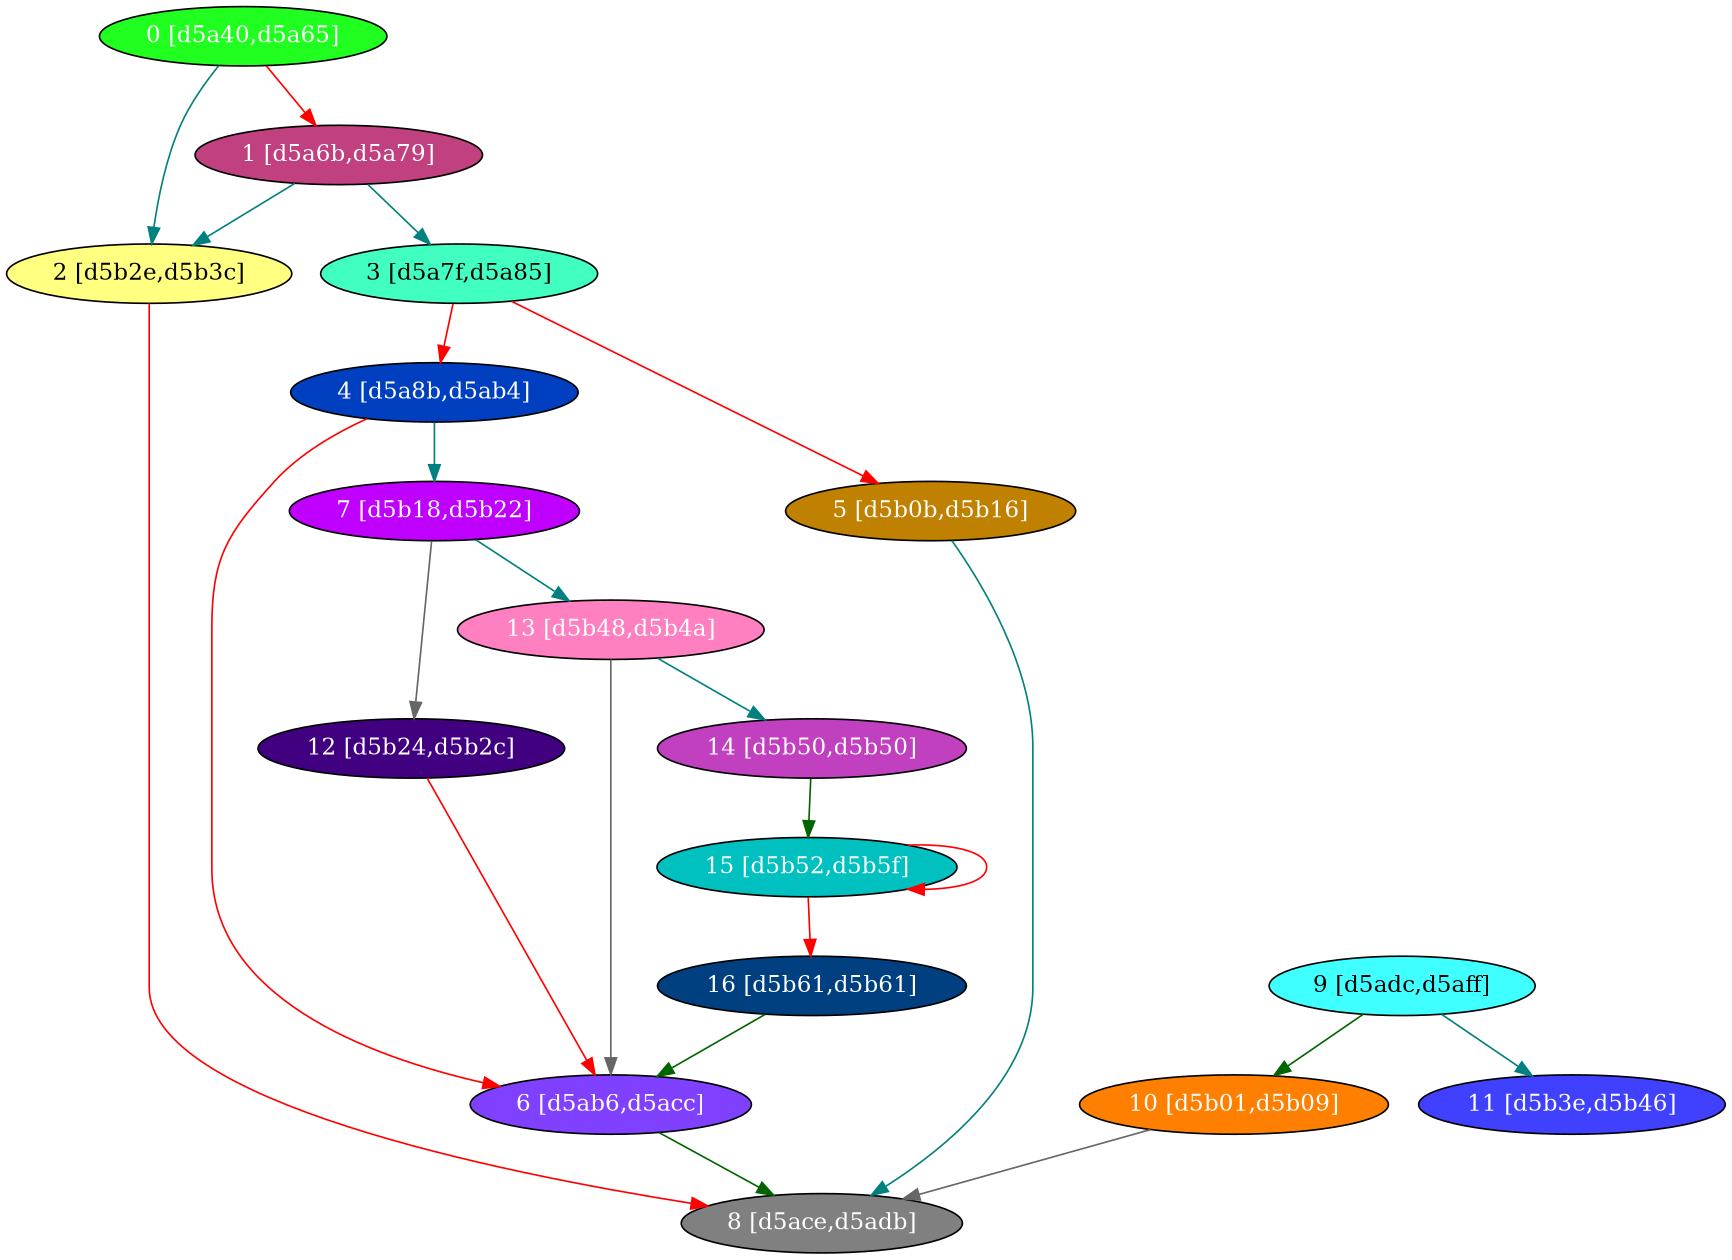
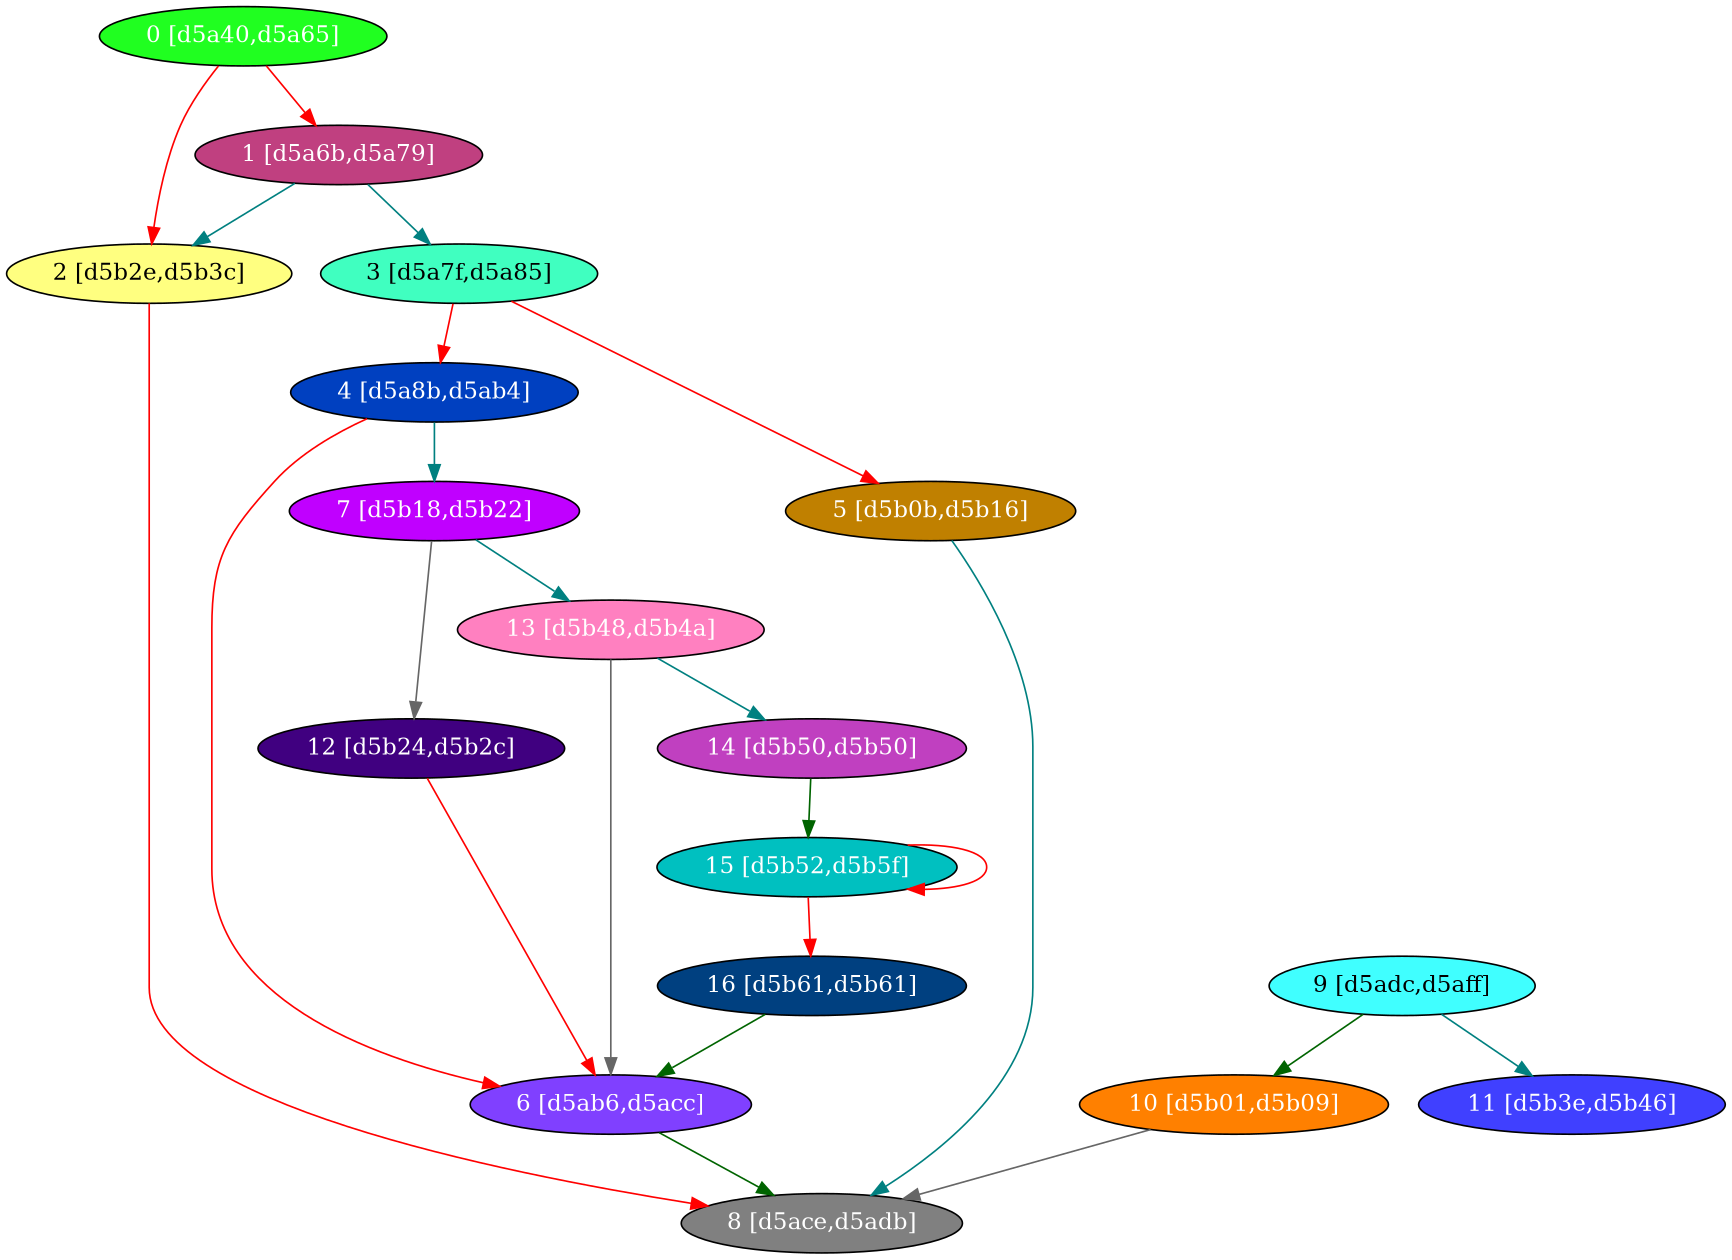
edge "0 [d5a40,d5a65]" -> "2 [d5b2e,d5b3c]": color teal -> red
